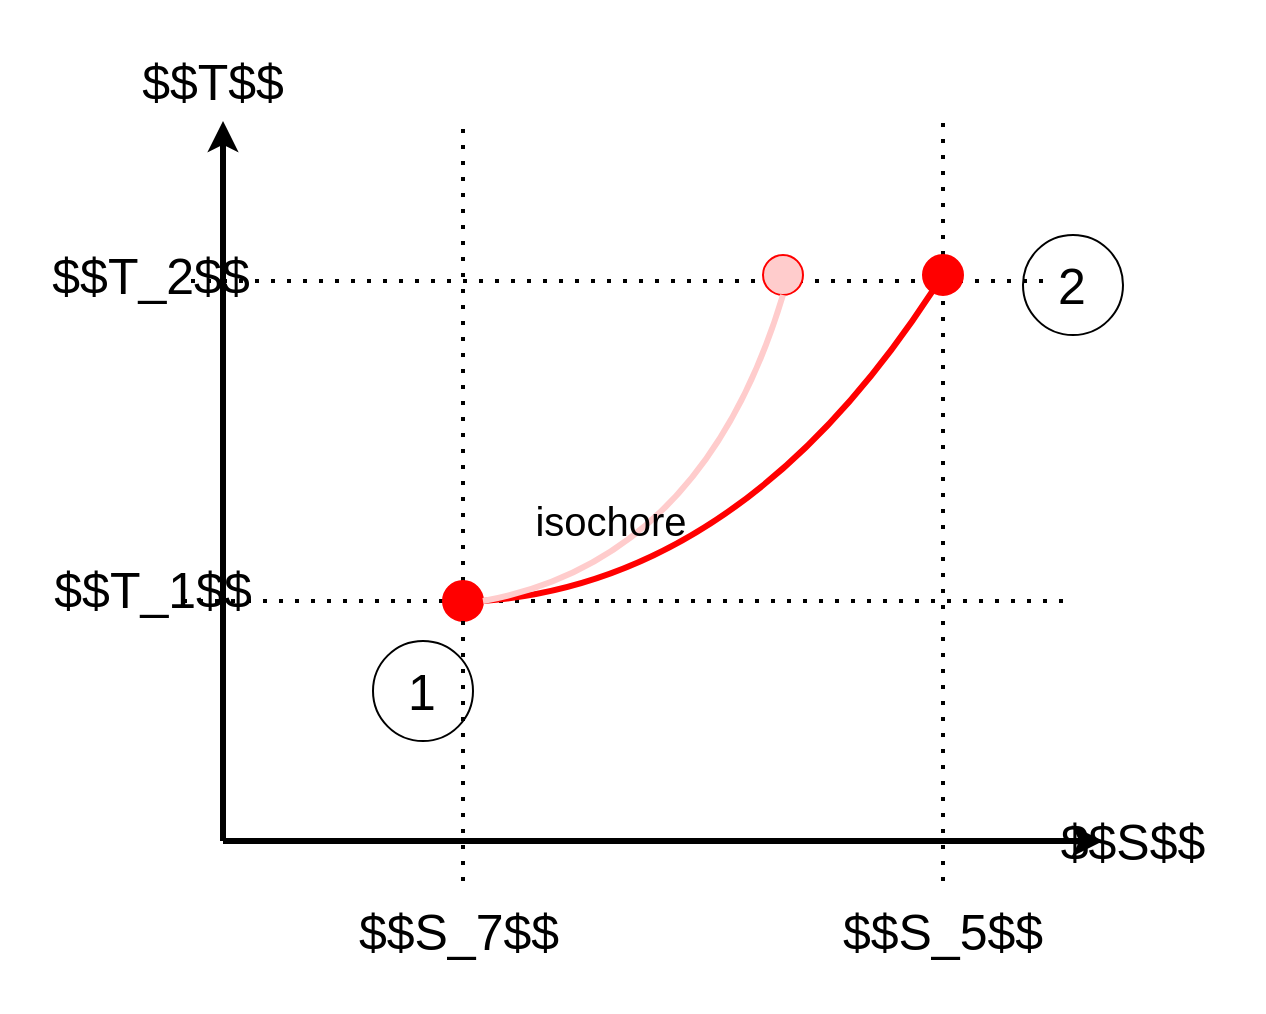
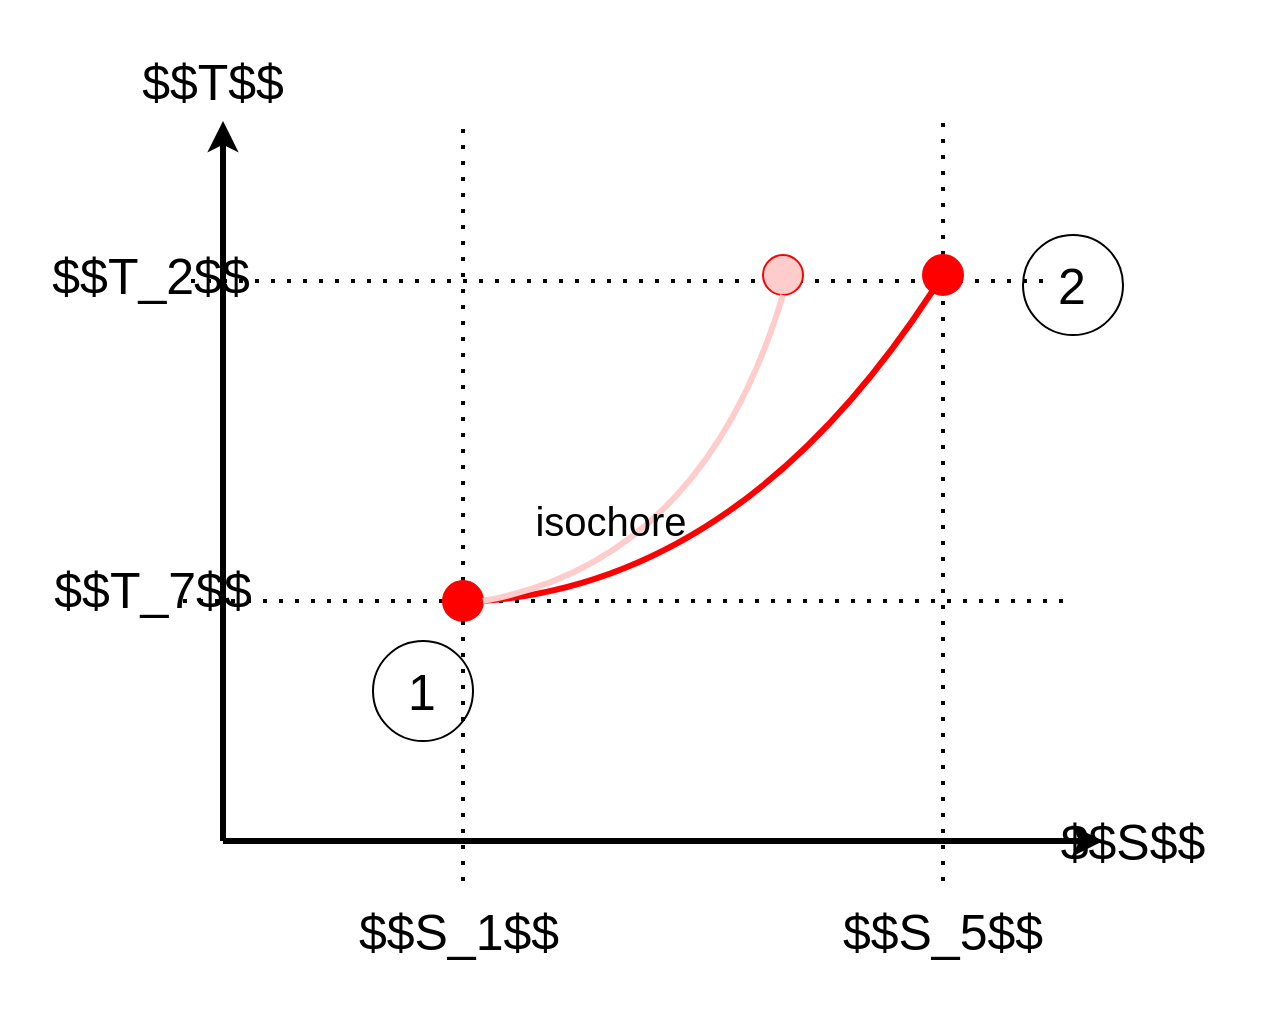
node "$$T_1$$": label "$$T_1$$" -> "$$T_7$$"
node "$$S_7$$": label "$$S_7$$" -> "$$S_1$$"
